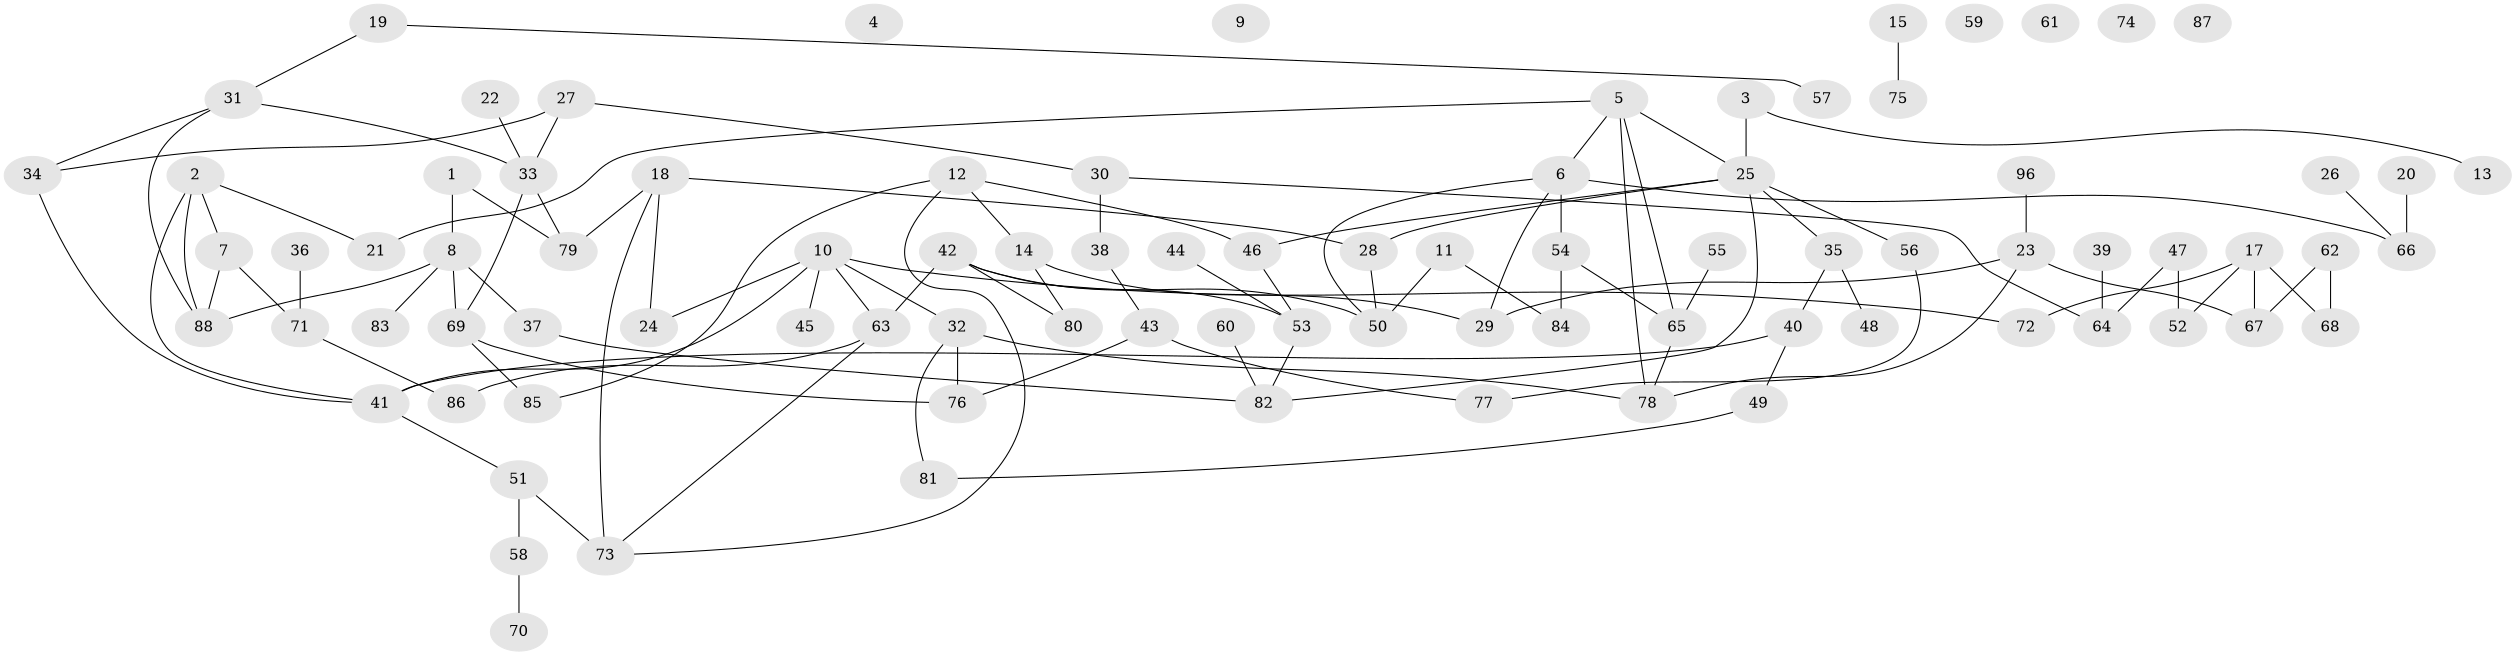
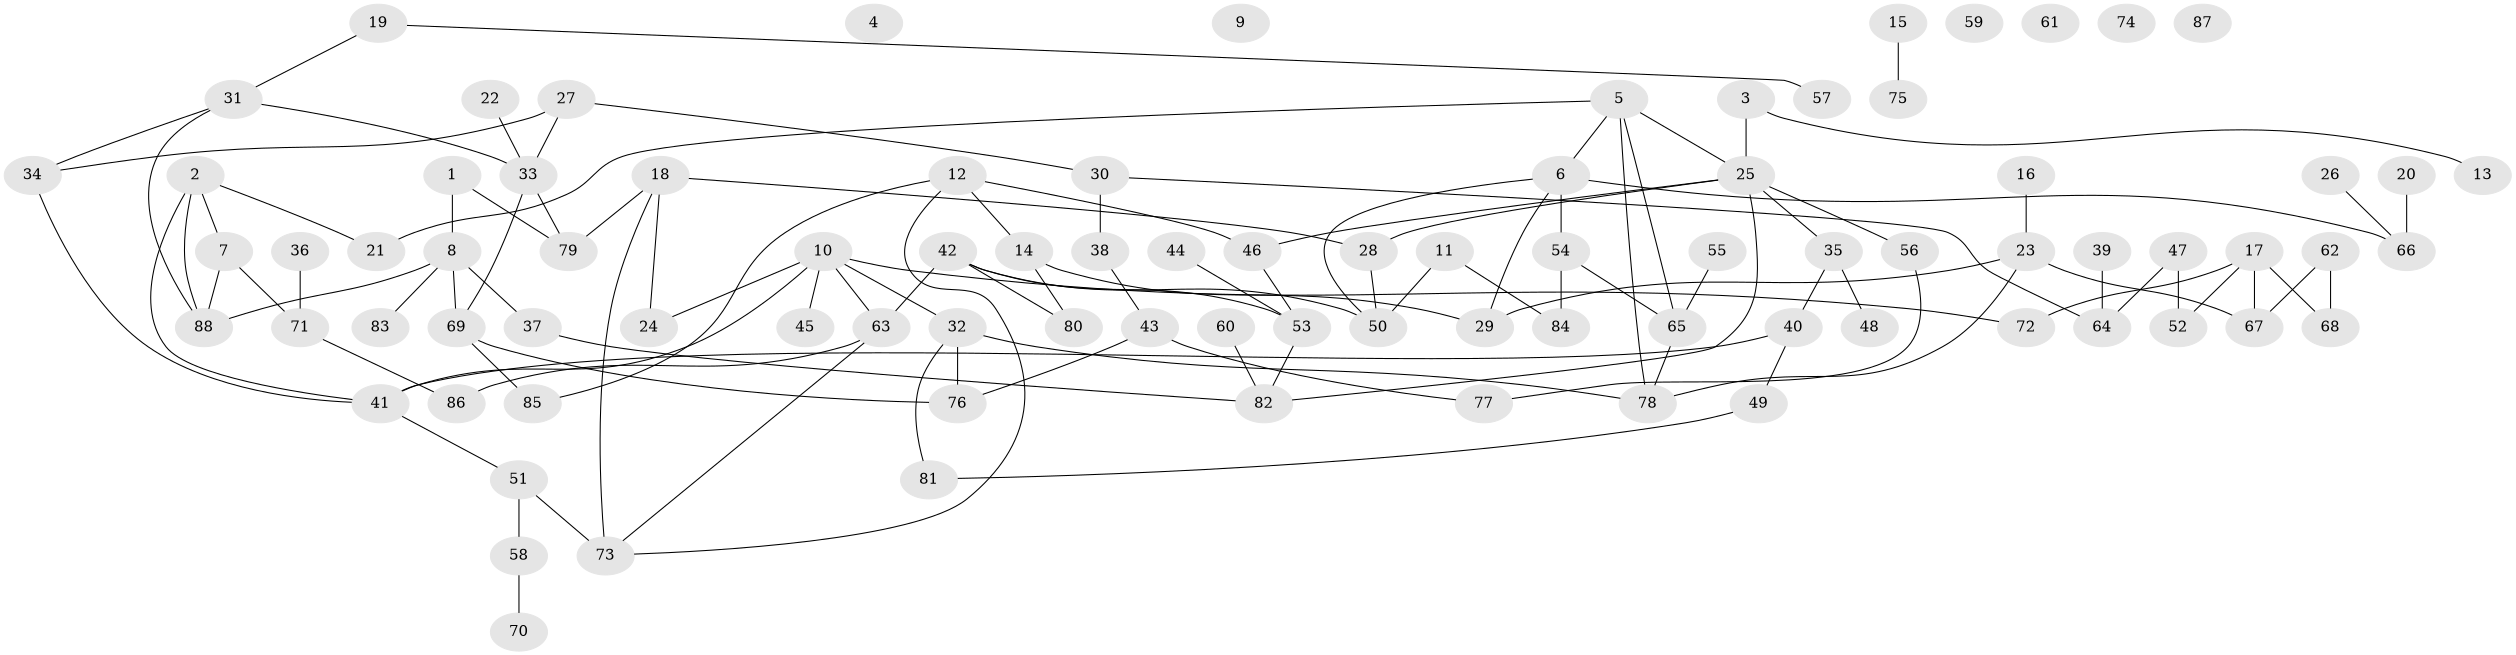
node "96": label "96" -> "16"
